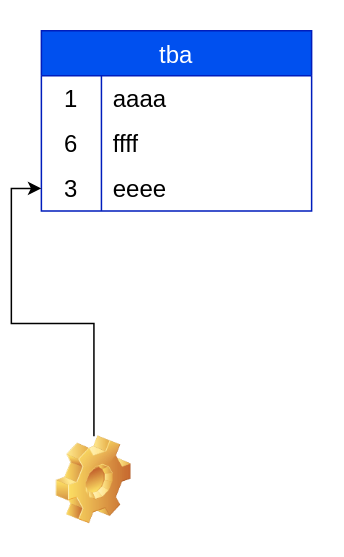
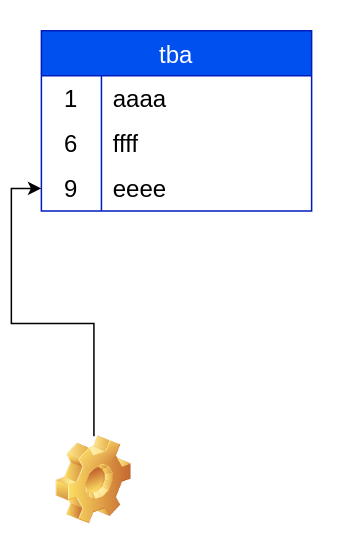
node "3": label "3" -> "9"
